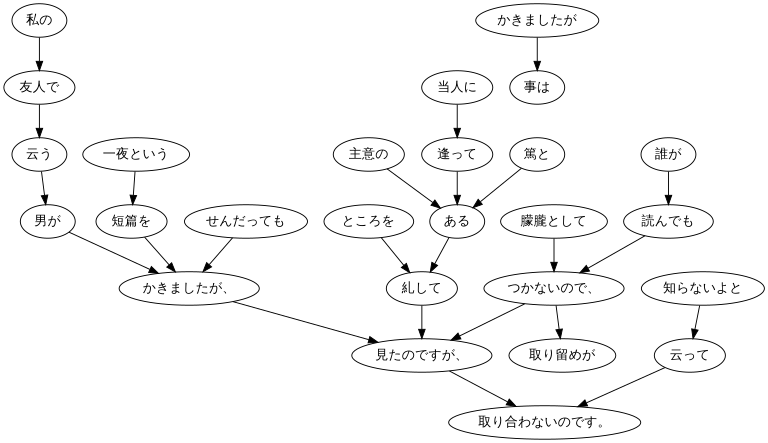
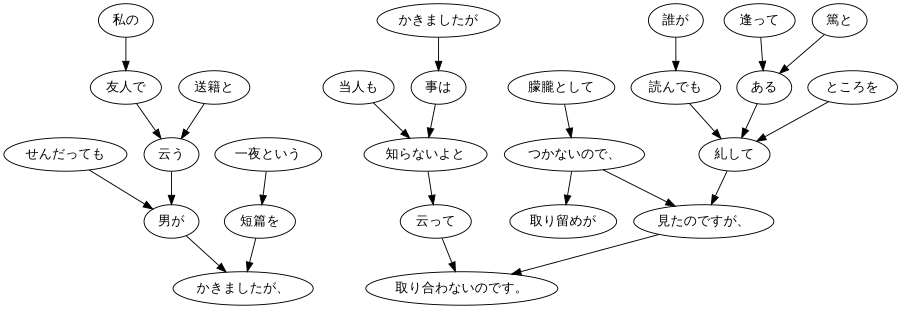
node "送籍と": added
node "当人も": added
node "当人に": removed
edge "事は" -> "知らないよと": added
node "主意の": removed
edge "せんだっても" -> "かきましたが、": now "せんだっても" -> "男が"
edge "読んでも" -> "つかないので、": now "読んでも" -> "糺して"
edge "かきましたが、" -> "見たのですが、": removed
